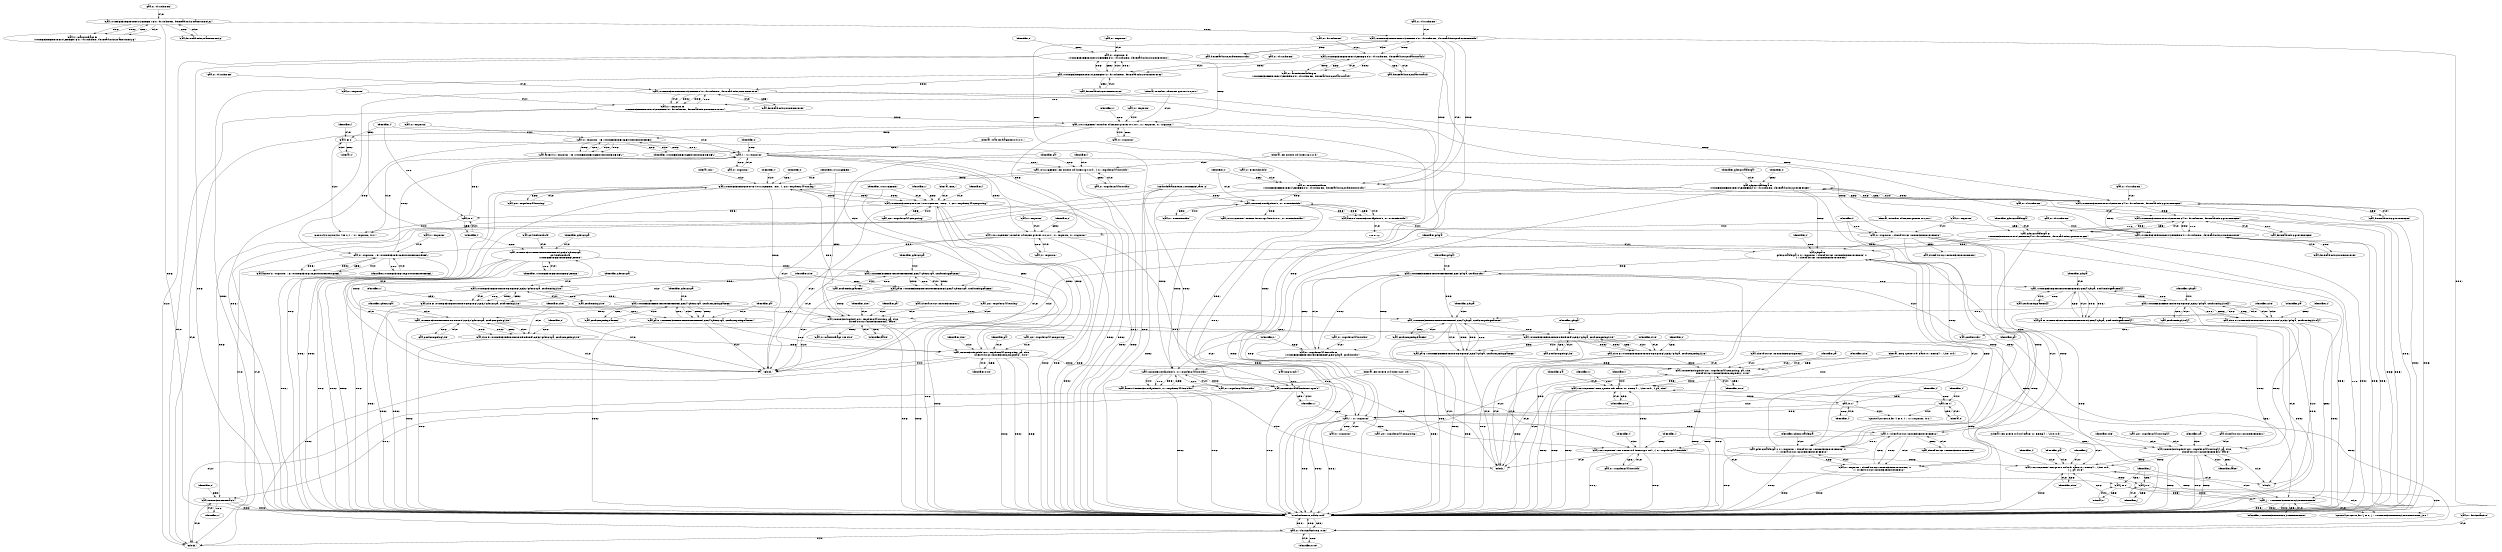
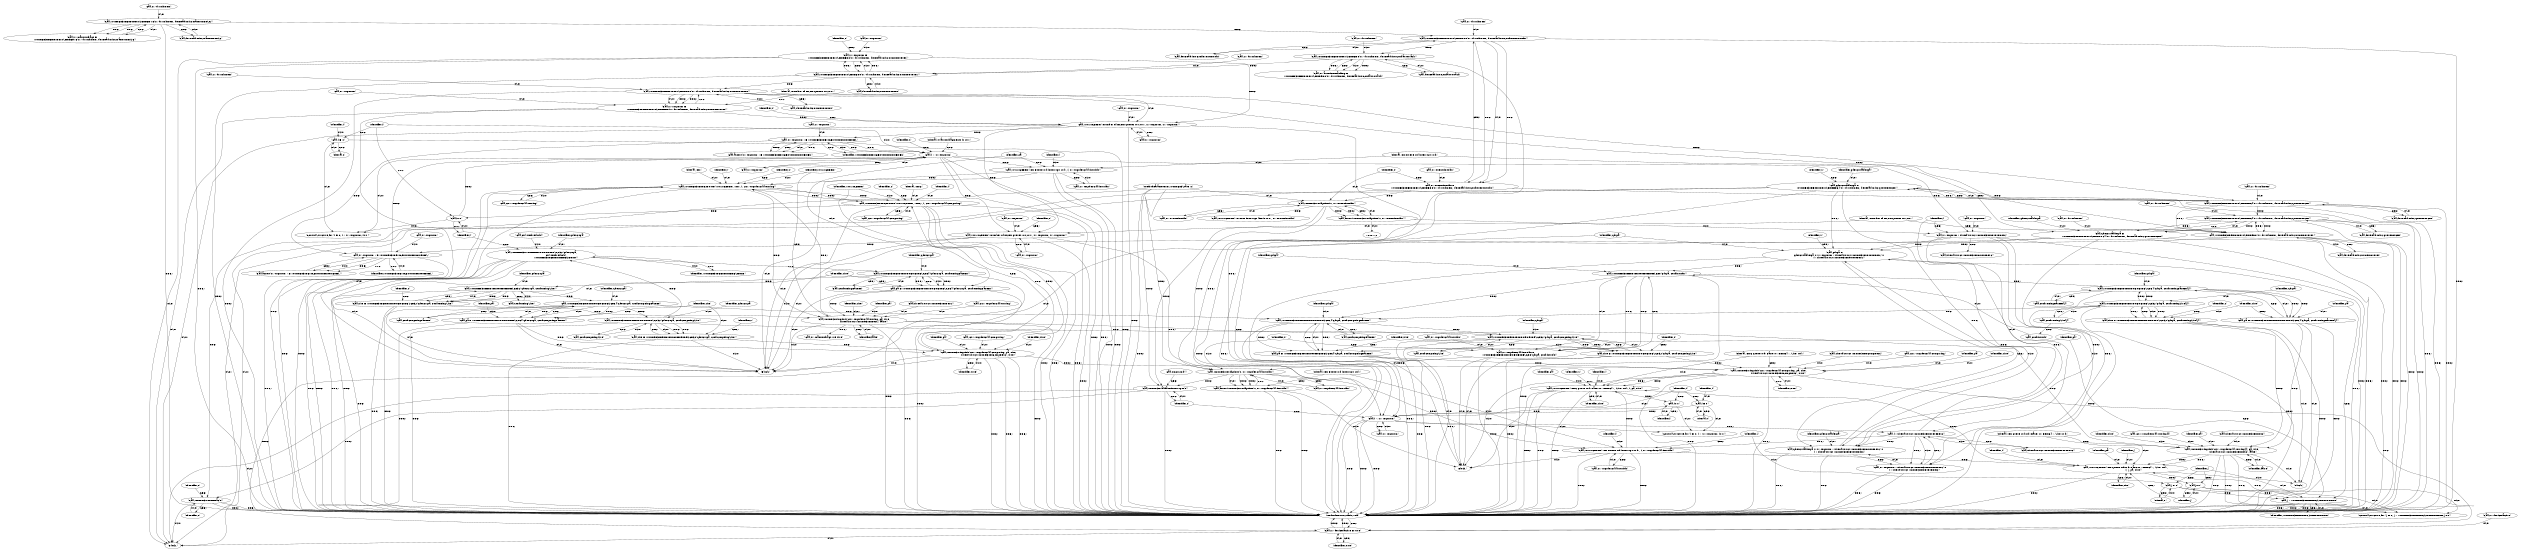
edge "(MethodParameterIn,VMXNET3State *s)" -> "(Call,vmxnet3_verify_intx(s, s->event_int_idx))": label "DDG: " -> "AST: "
edge "(Call,i < s->rxq_num)" -> "(Call,&s->rxq_descr[i].comp_ring)": now "(Call,i < s->rxq_num)" -> "(ControlStructure,for (i = 0; i < s->rxq_num; i++))"
